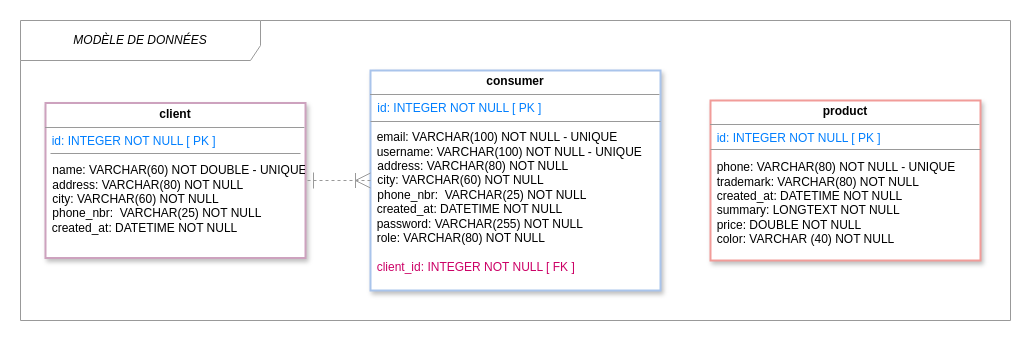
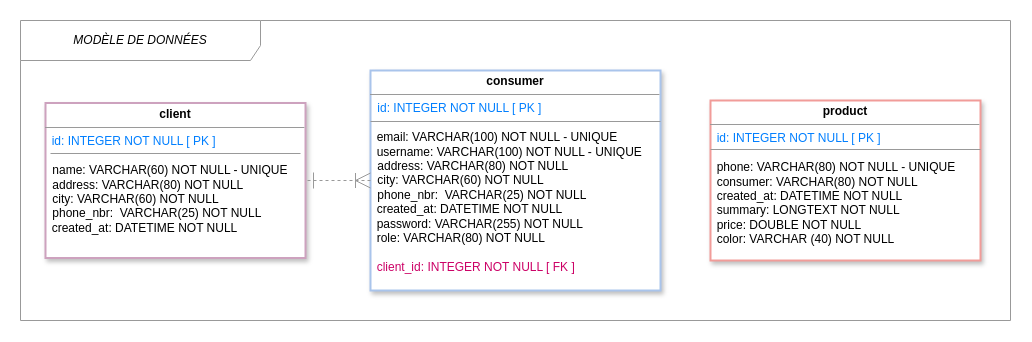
node "client id: INTEGER NOT NULL [ PK ] name: VARCHAR(60) NOT DOUBLE - UNIQUE address: VARCHAR(80) NOT NULL city: VARCHAR(60) NOT NULL phone_nbr: VARCHAR(25) NOT NULL created_at: DATETIME NOT NULL": label "client id: INTEGER NOT NULL [ PK ] name: VARCHAR(60) NOT DOUBLE - UNIQUE address: VARCHAR(80) NOT NULL city: VARCHAR(60) NOT NULL phone_nbr: VARCHAR(25) NOT NULL created_at: DATETIME NOT NULL" -> "client id: INTEGER NOT NULL [ PK ] name: VARCHAR(60) NOT NULL - UNIQUE address: VARCHAR(80) NOT NULL city: VARCHAR(60) NOT NULL phone_nbr: VARCHAR(25) NOT NULL created_at: DATETIME NOT NULL"
node "product id: INTEGER NOT NULL [ PK ] phone: VARCHAR(80) NOT NULL - UNIQUE trademark: VARCHAR(80) NOT NULL created_at: DATETIME NOT NULL summary: LONGTEXT NOT NULL price: DOUBLE NOT NULL color: VARCHAR (40) NOT NULL": label "product id: INTEGER NOT NULL [ PK ] phone: VARCHAR(80) NOT NULL - UNIQUE trademark: VARCHAR(80) NOT NULL created_at: DATETIME NOT NULL summary: LONGTEXT NOT NULL price: DOUBLE NOT NULL color: VARCHAR (40) NOT NULL" -> "product id: INTEGER NOT NULL [ PK ] phone: VARCHAR(80) NOT NULL - UNIQUE consumer: VARCHAR(80) NOT NULL created_at: DATETIME NOT NULL summary: LONGTEXT NOT NULL price: DOUBLE NOT NULL color: VARCHAR (40) NOT NULL"
